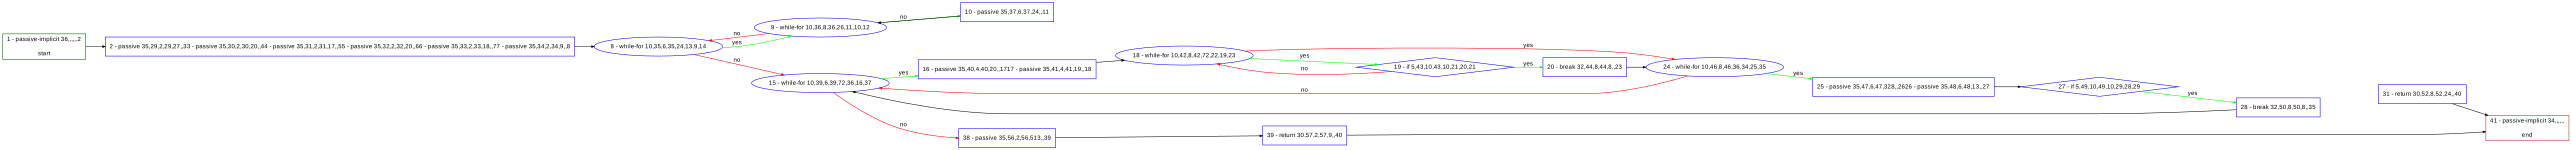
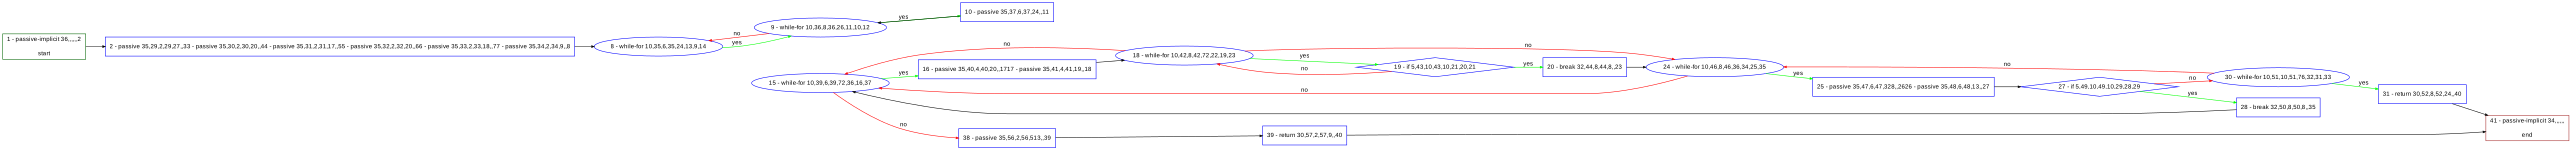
edge "9 - while-for 10,36,8,36,26,11,10,12" -> "10 - passive 35,37,6,37,24,,11": label "no" -> "yes"
edge "18 - while-for 10,42,8,42,72,22,19,23" -> "24 - while-for 10,46,8,46,36,34,25,35": label "yes" -> "no"
edge "8 - while-for 10,35,6,35,24,13,9,14" -> "15 - while-for 10,39,6,39,72,36,16,37": now "18 - while-for 10,42,8,42,72,22,19,23" -> "15 - while-for 10,39,6,39,72,36,16,37"
node "30 - while-for 10,51,10,51,76,32,31,33": added
